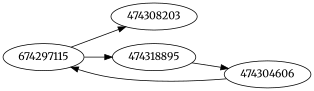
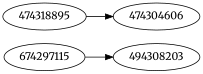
node "474308203": label "474308203" -> "494308203"
edge "674297115" -> "474318895": removed
edge "474304606" -> "674297115": removed
